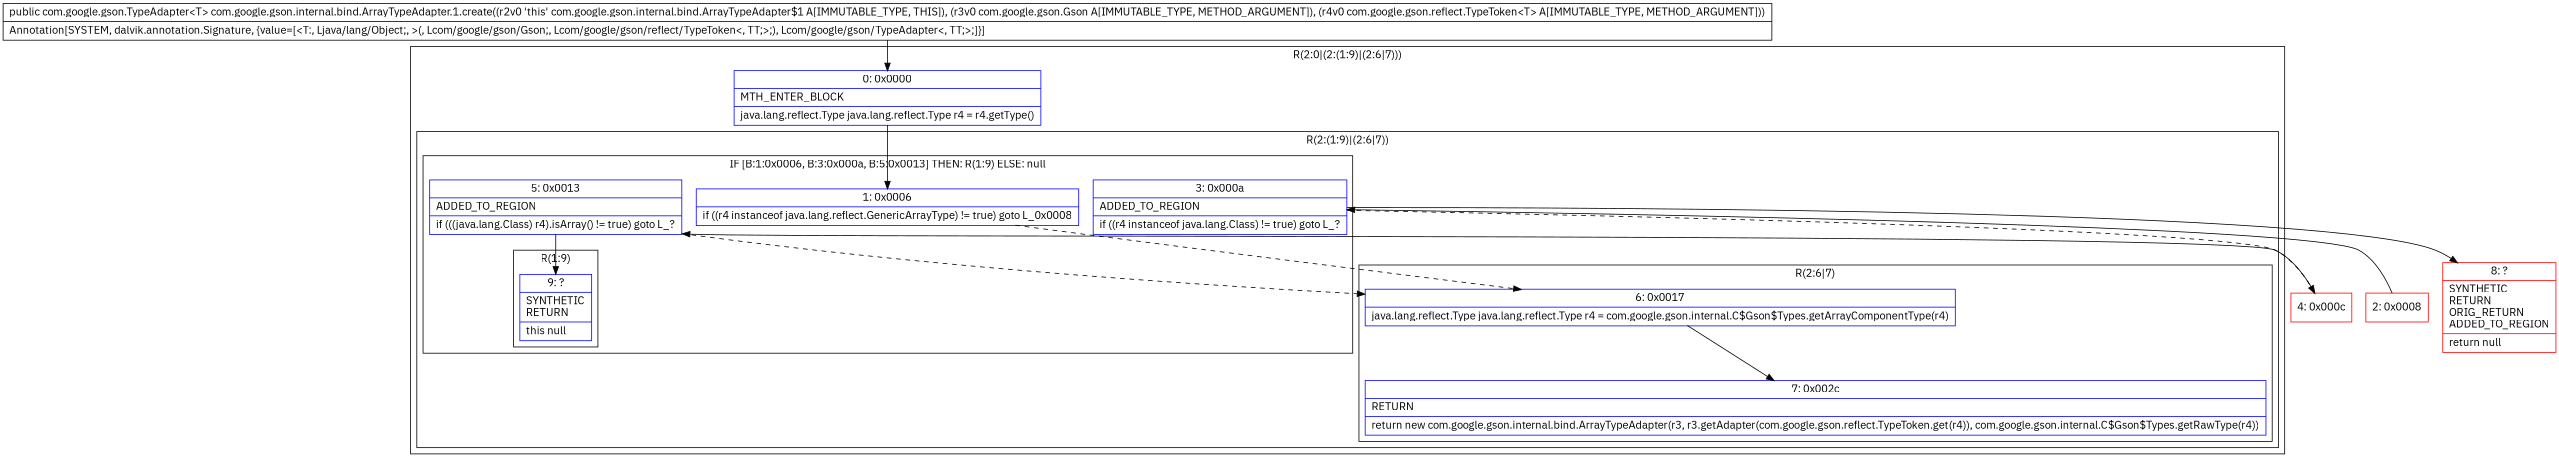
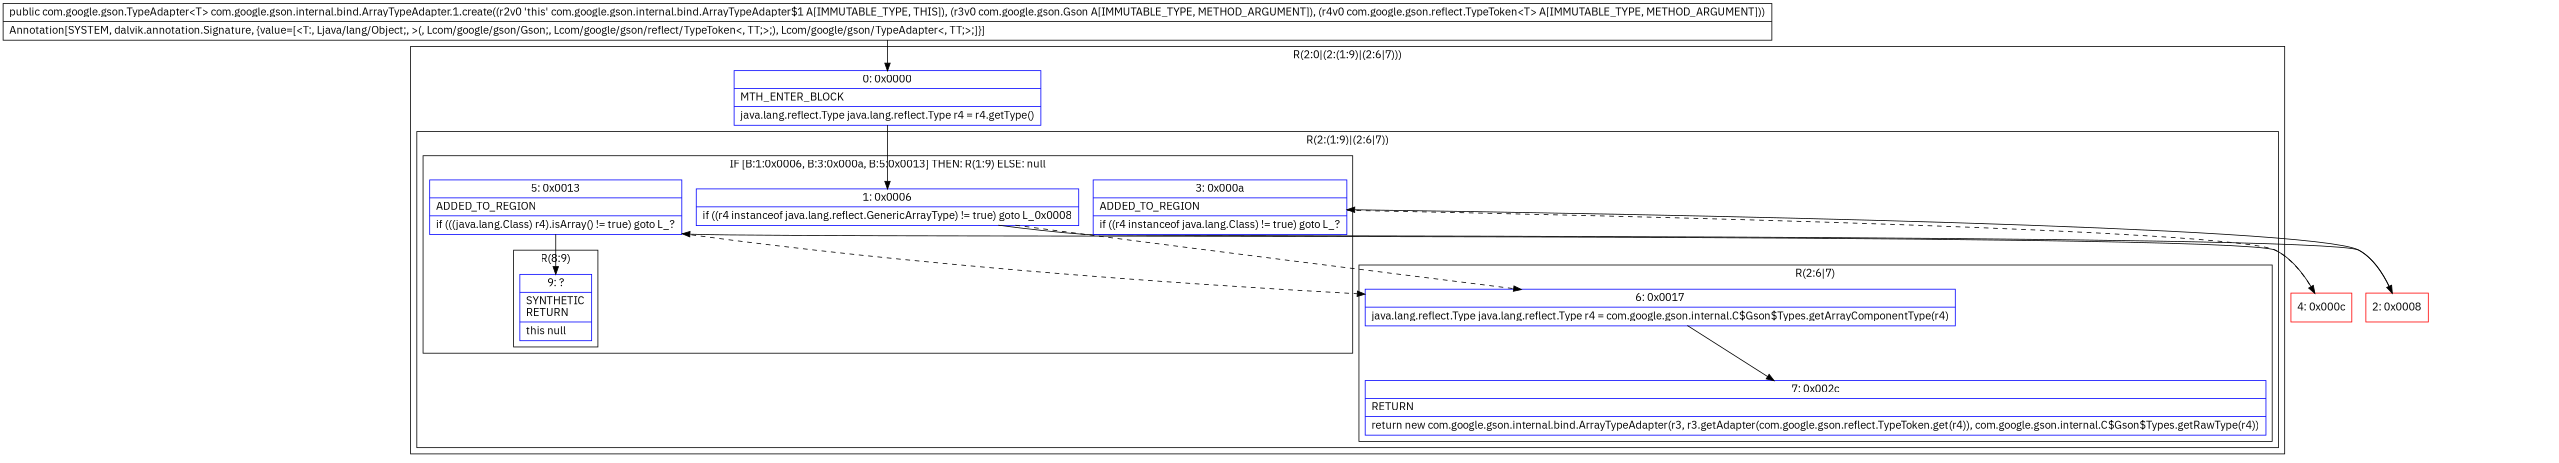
edge "1: 0x0006" -> "2: 0x0008": added
cluster "R(1:9)": label "R(1:9)" -> "R(8:9)"
node "8: ?": removed
